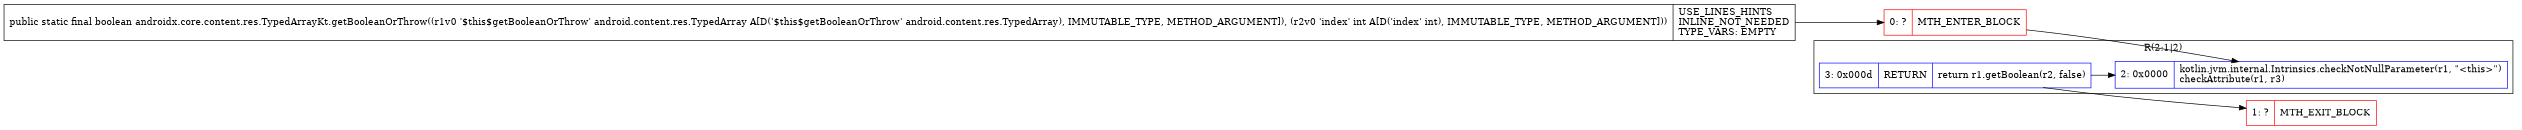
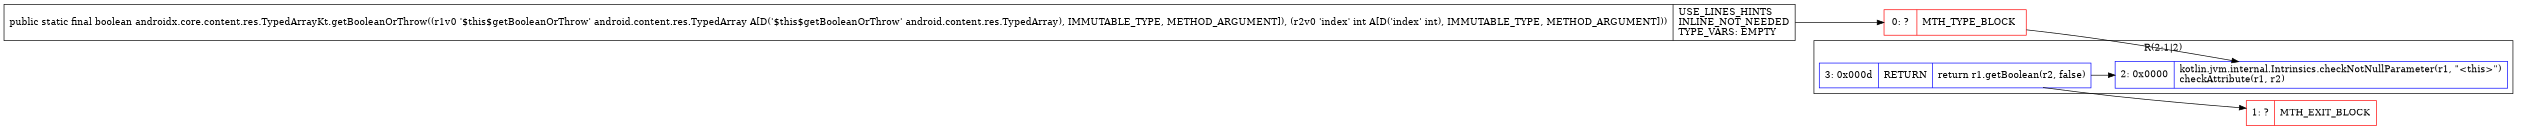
node "0: ?": text "MTH_ENTER_BLOCK" -> "MTH_TYPE_BLOCK"
node "2: 0x0000": text "checkAttribute(r1, r3)" -> "checkAttribute(r1, r2)"
